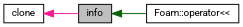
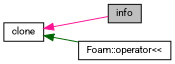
edge "Foam::operator<<" -> "info": now "Foam::operator<<" -> "clone"
